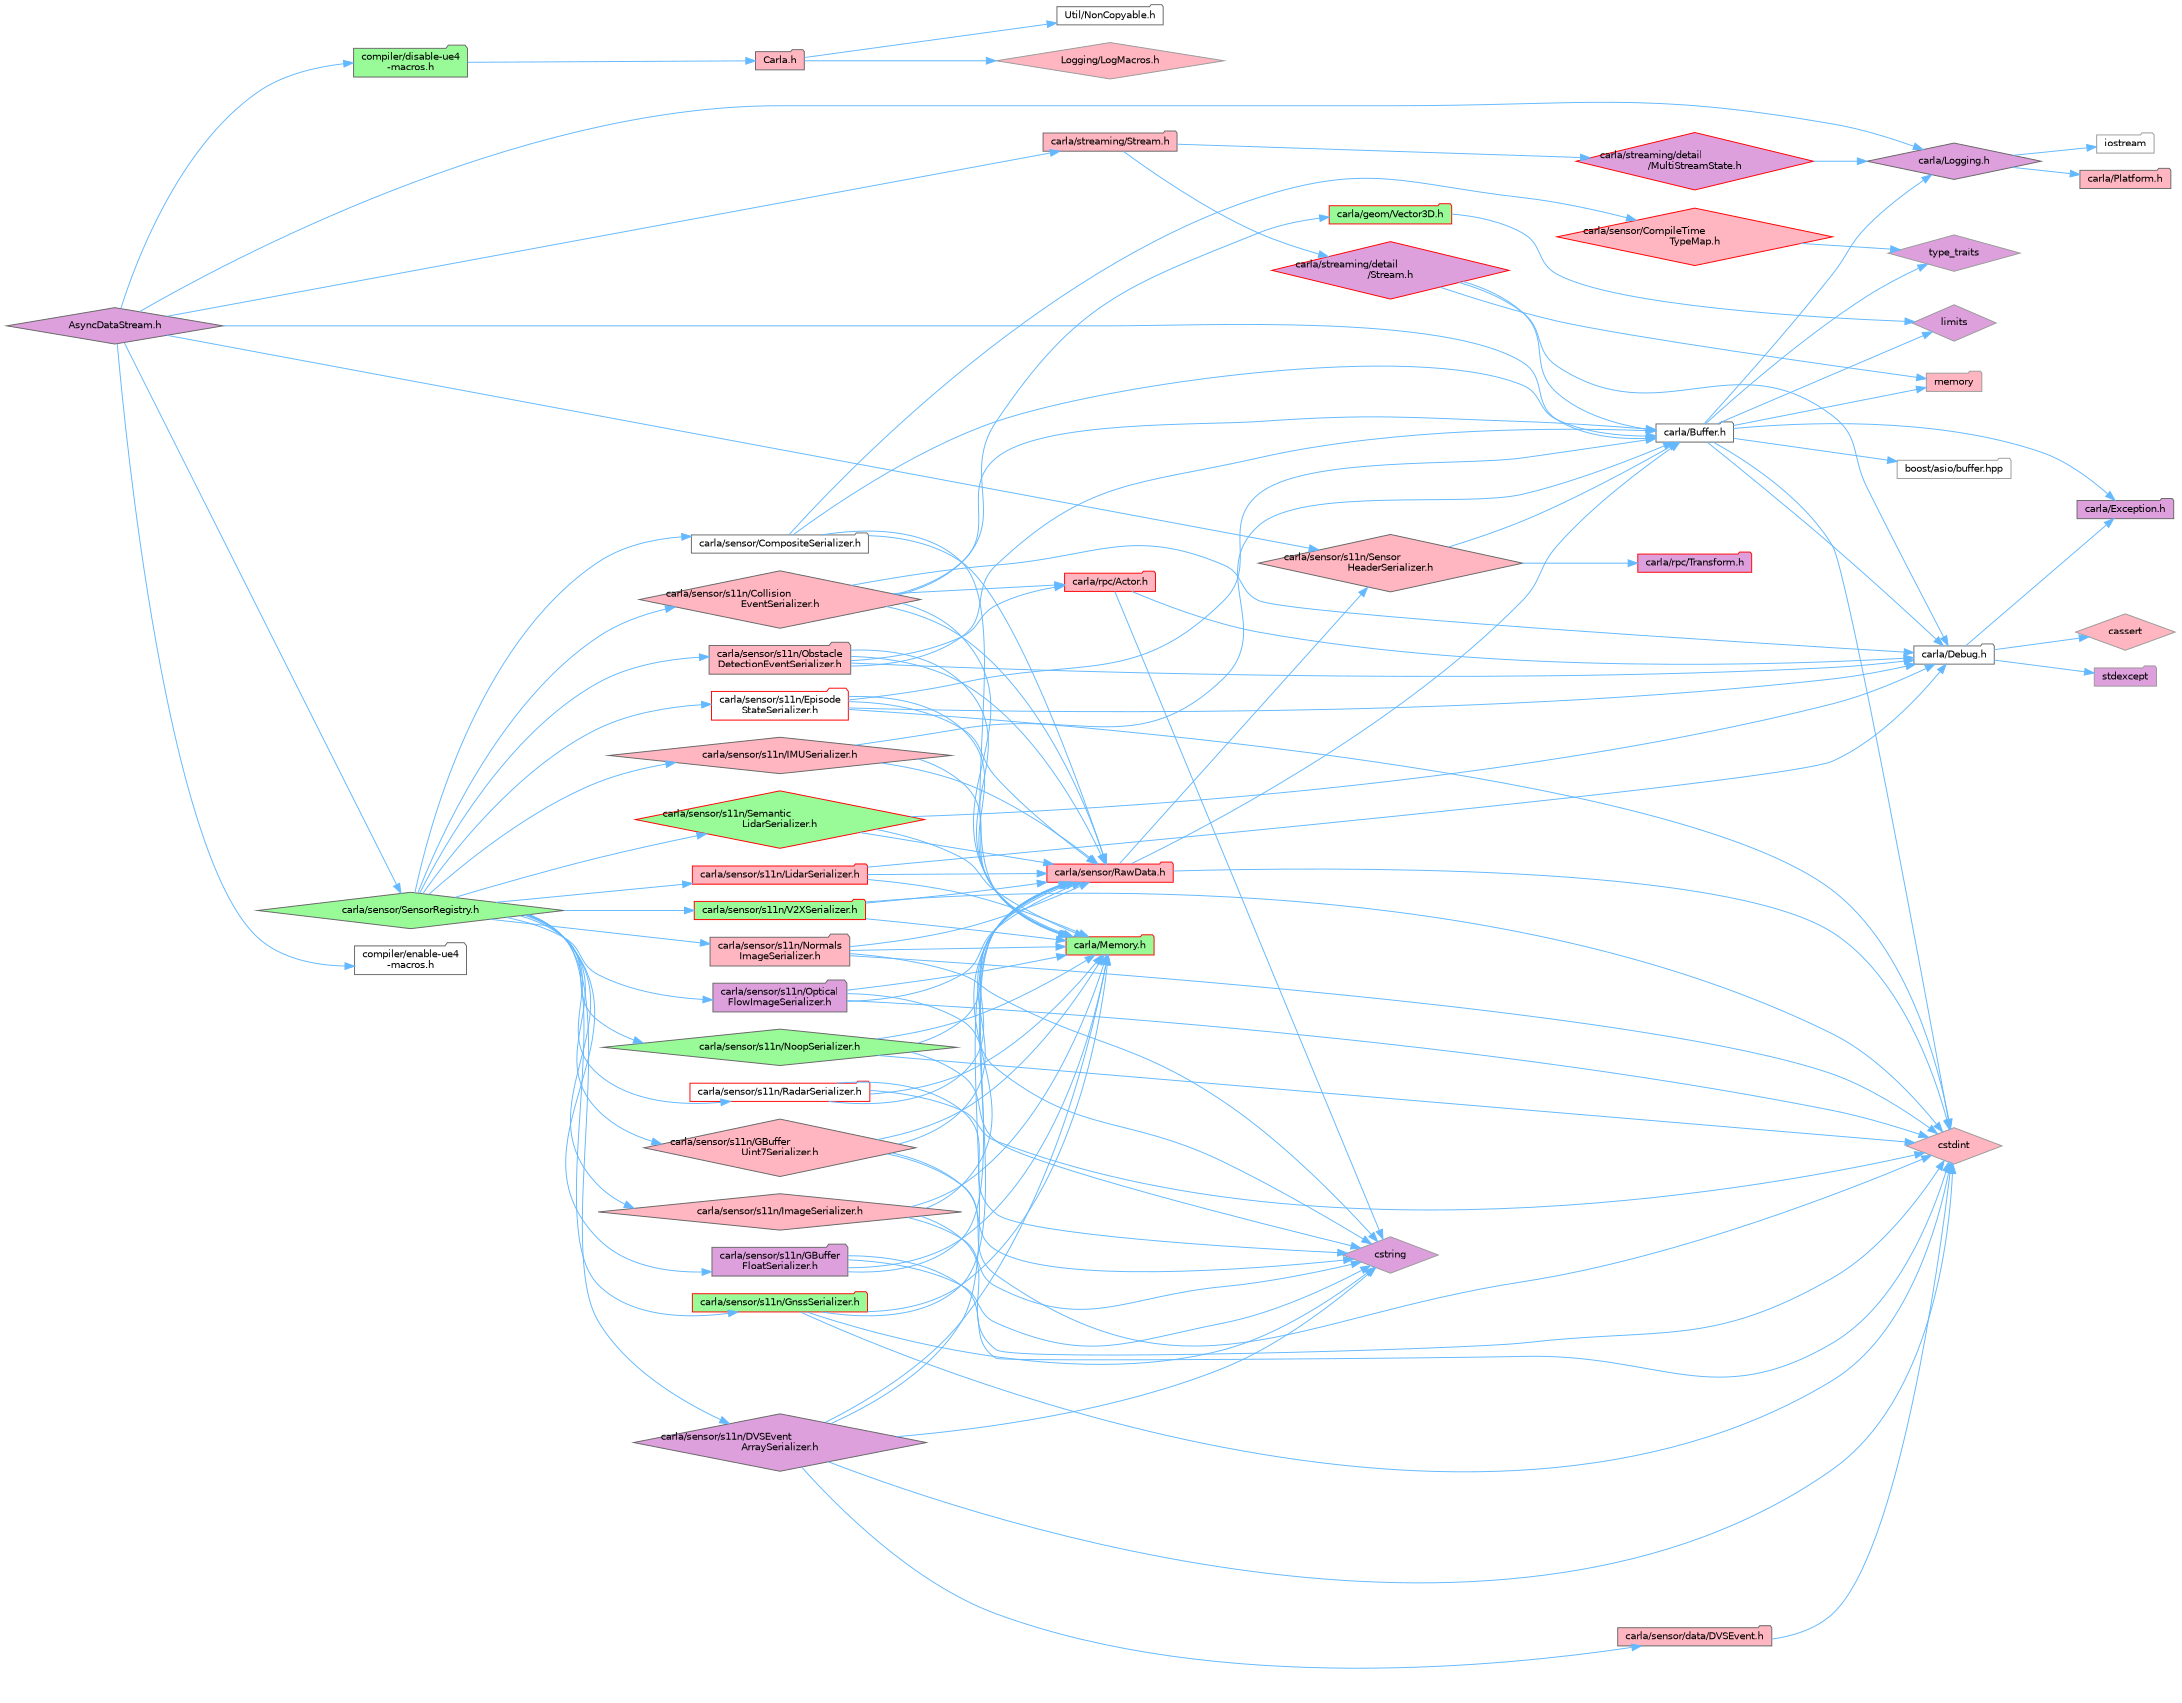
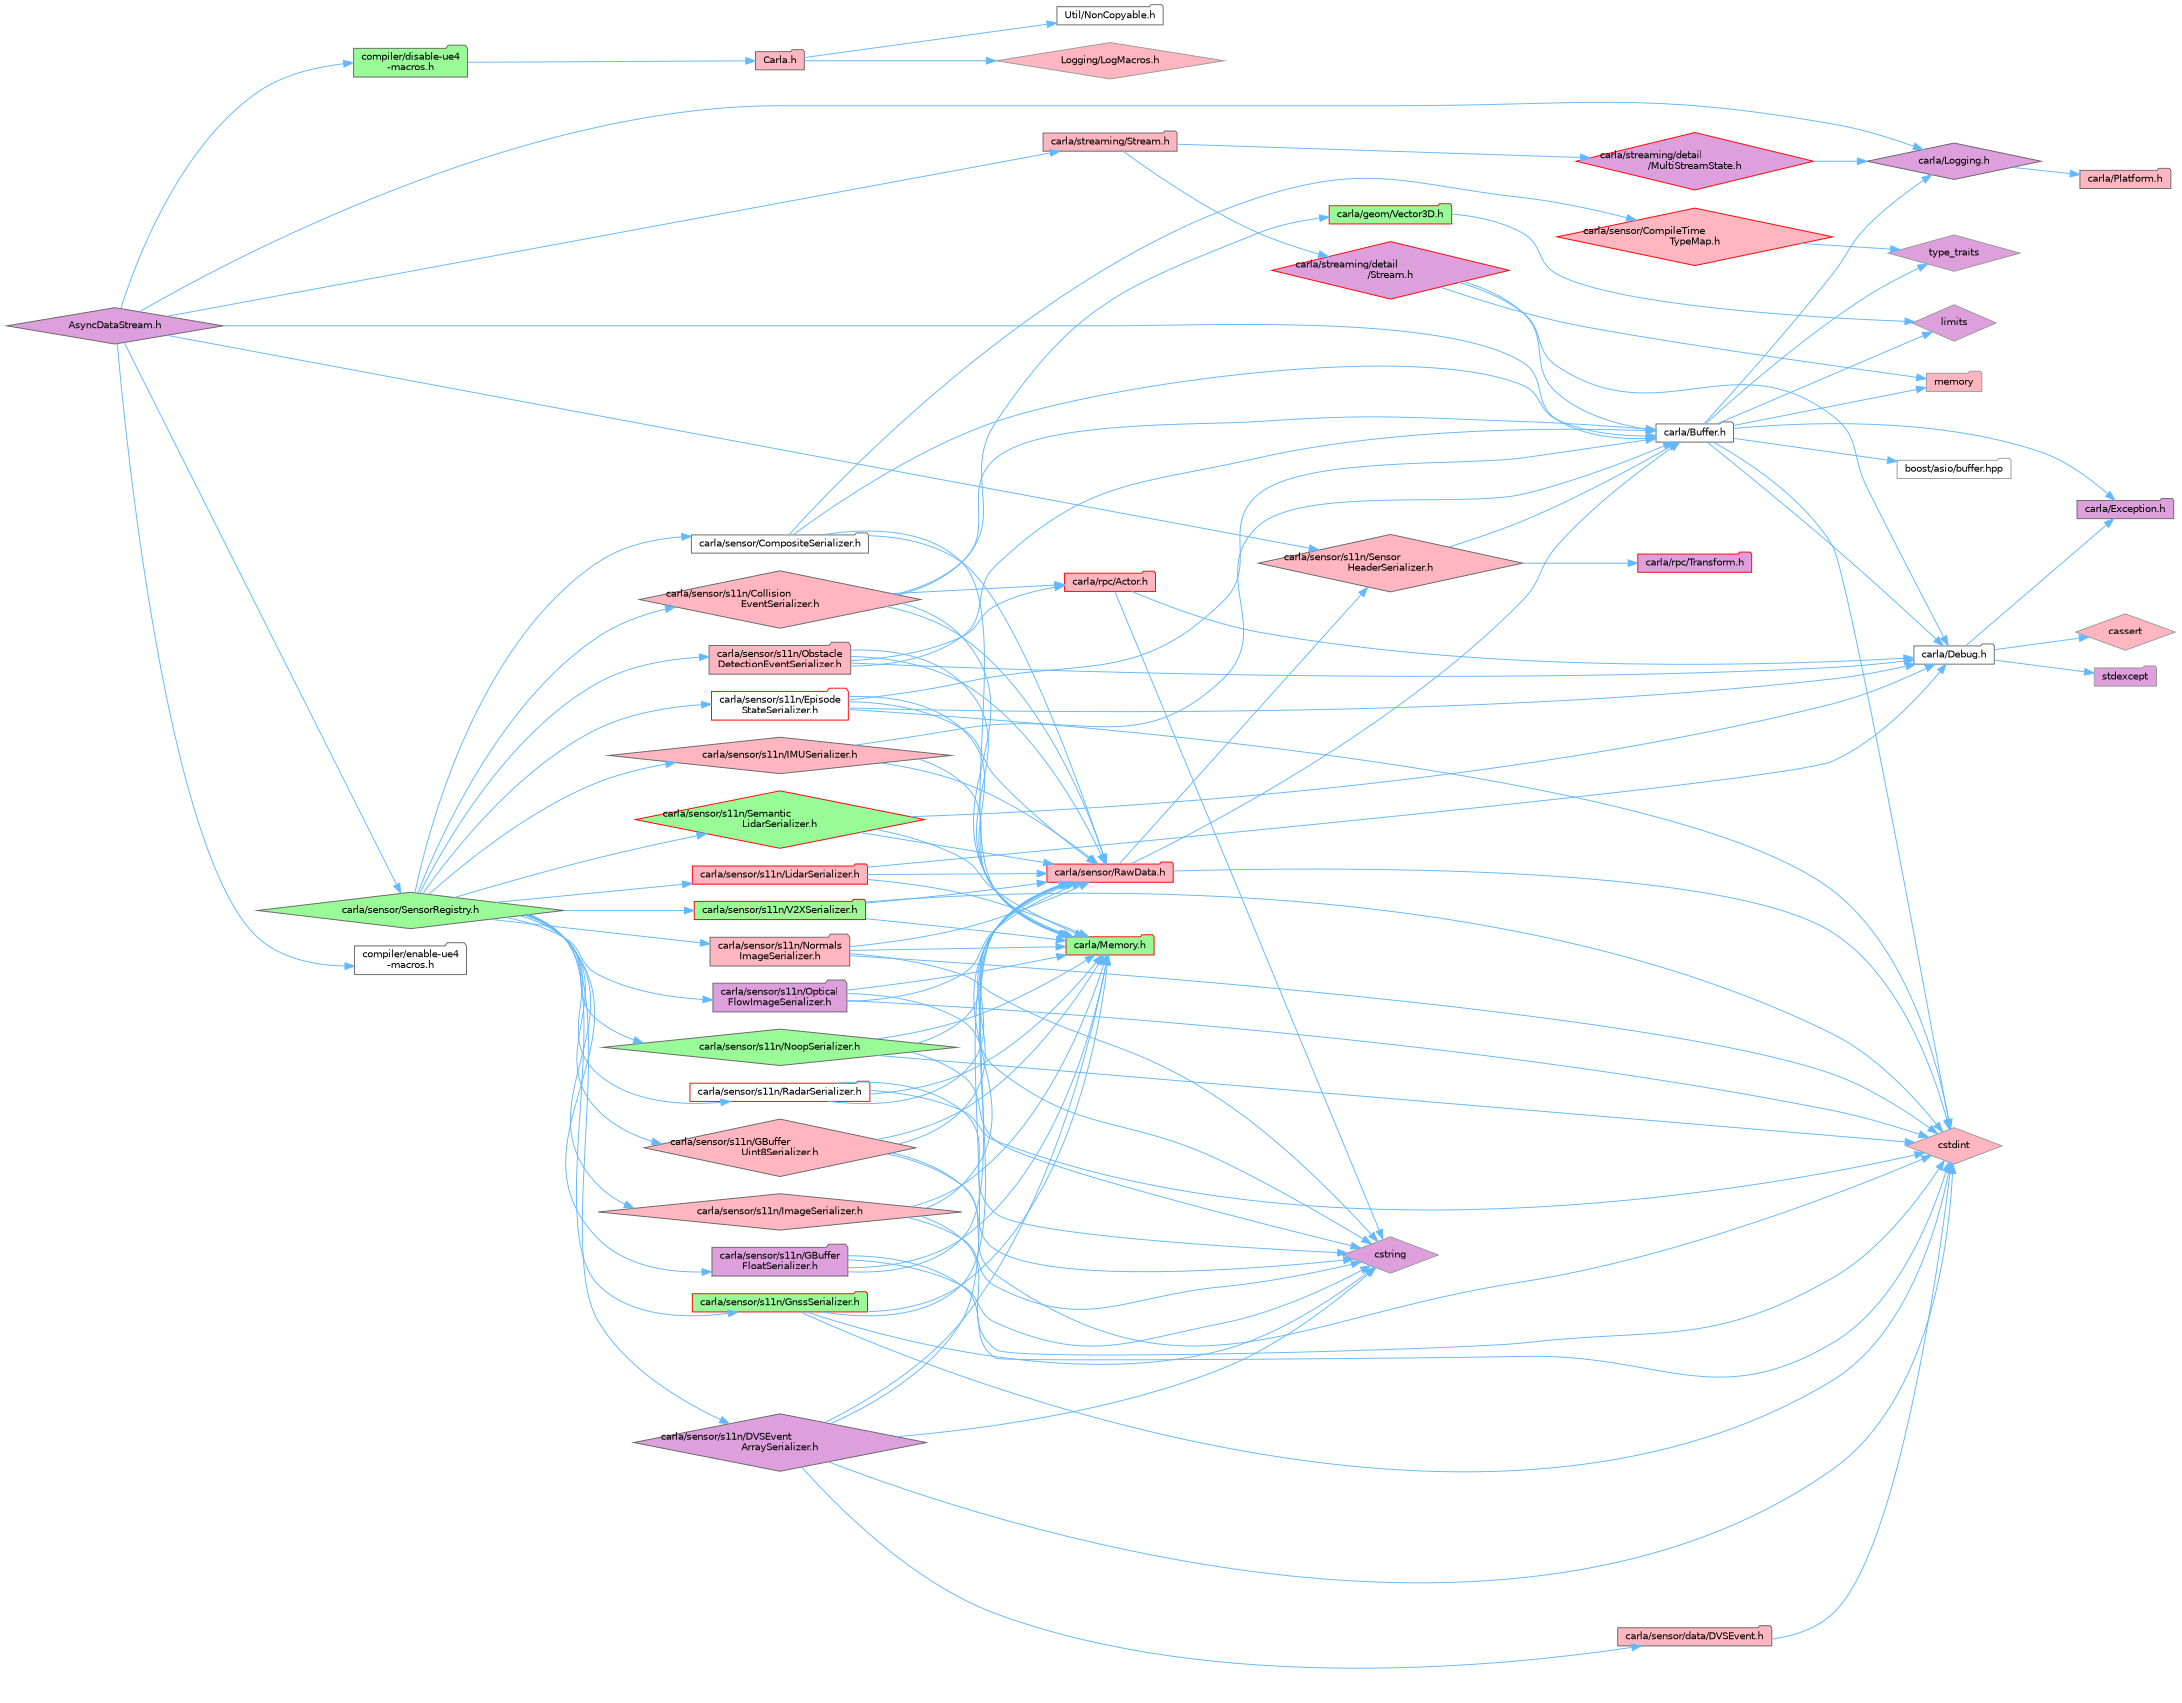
node "iostream": removed
edge "carla/sensor/s11n/Collision EventSerializer.h" -> "carla/Debug.h": removed
node "carla/sensor/s11n/GBuffer Uint7Serializer.h": label "carla/sensor/s11n/GBuffer Uint7Serializer.h" -> "carla/sensor/s11n/GBuffer Uint8Serializer.h"
